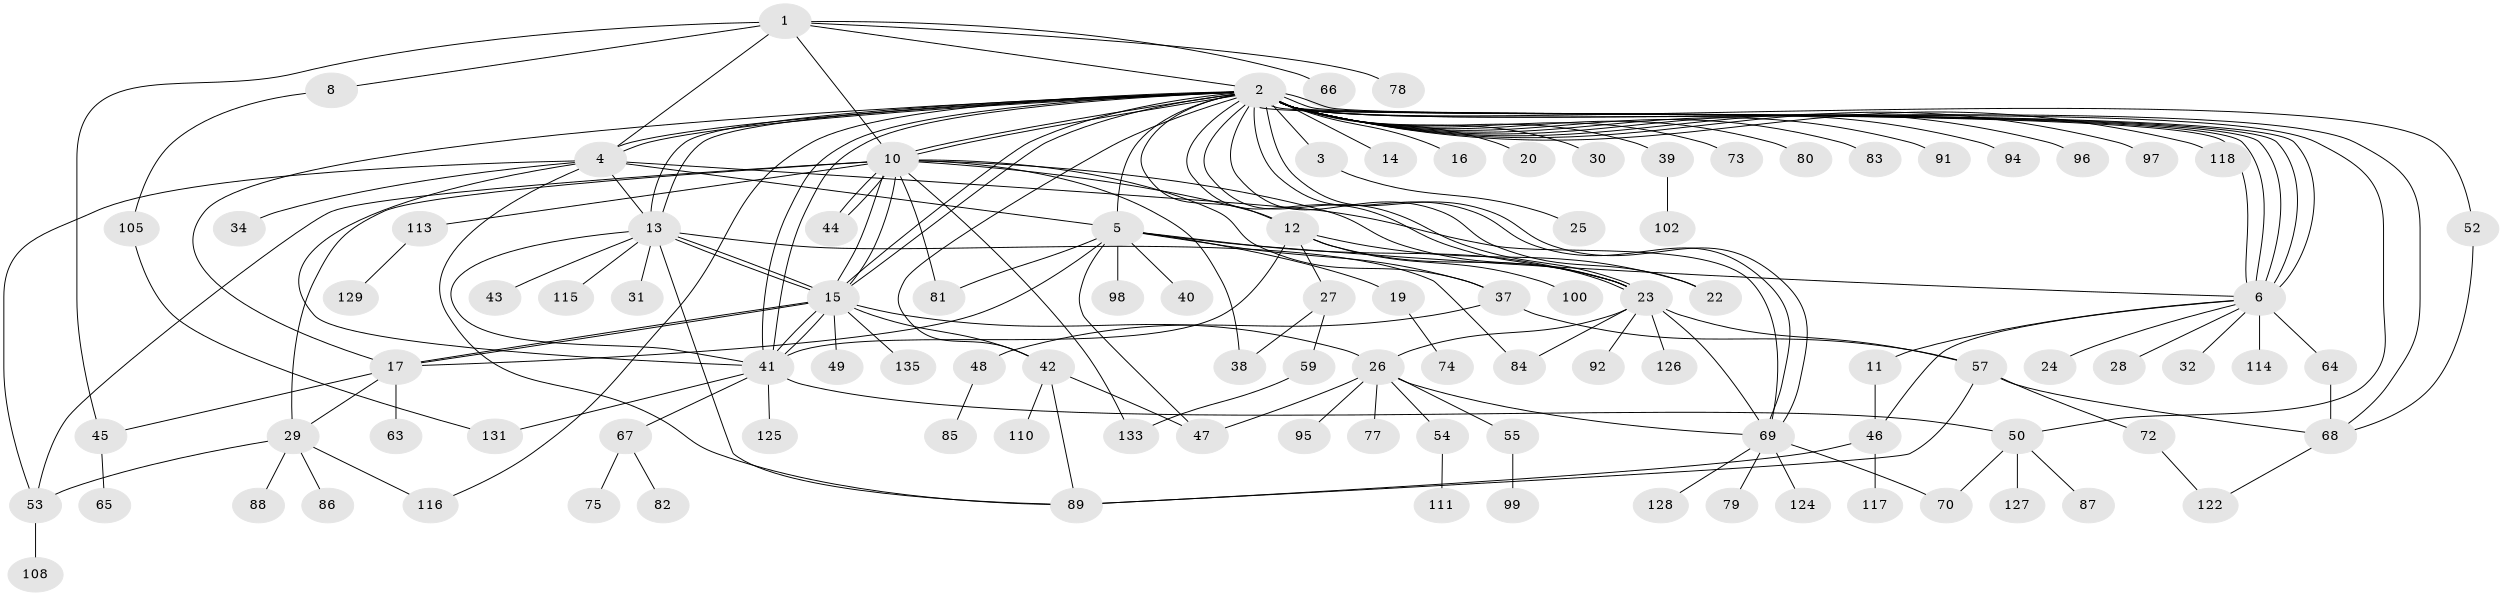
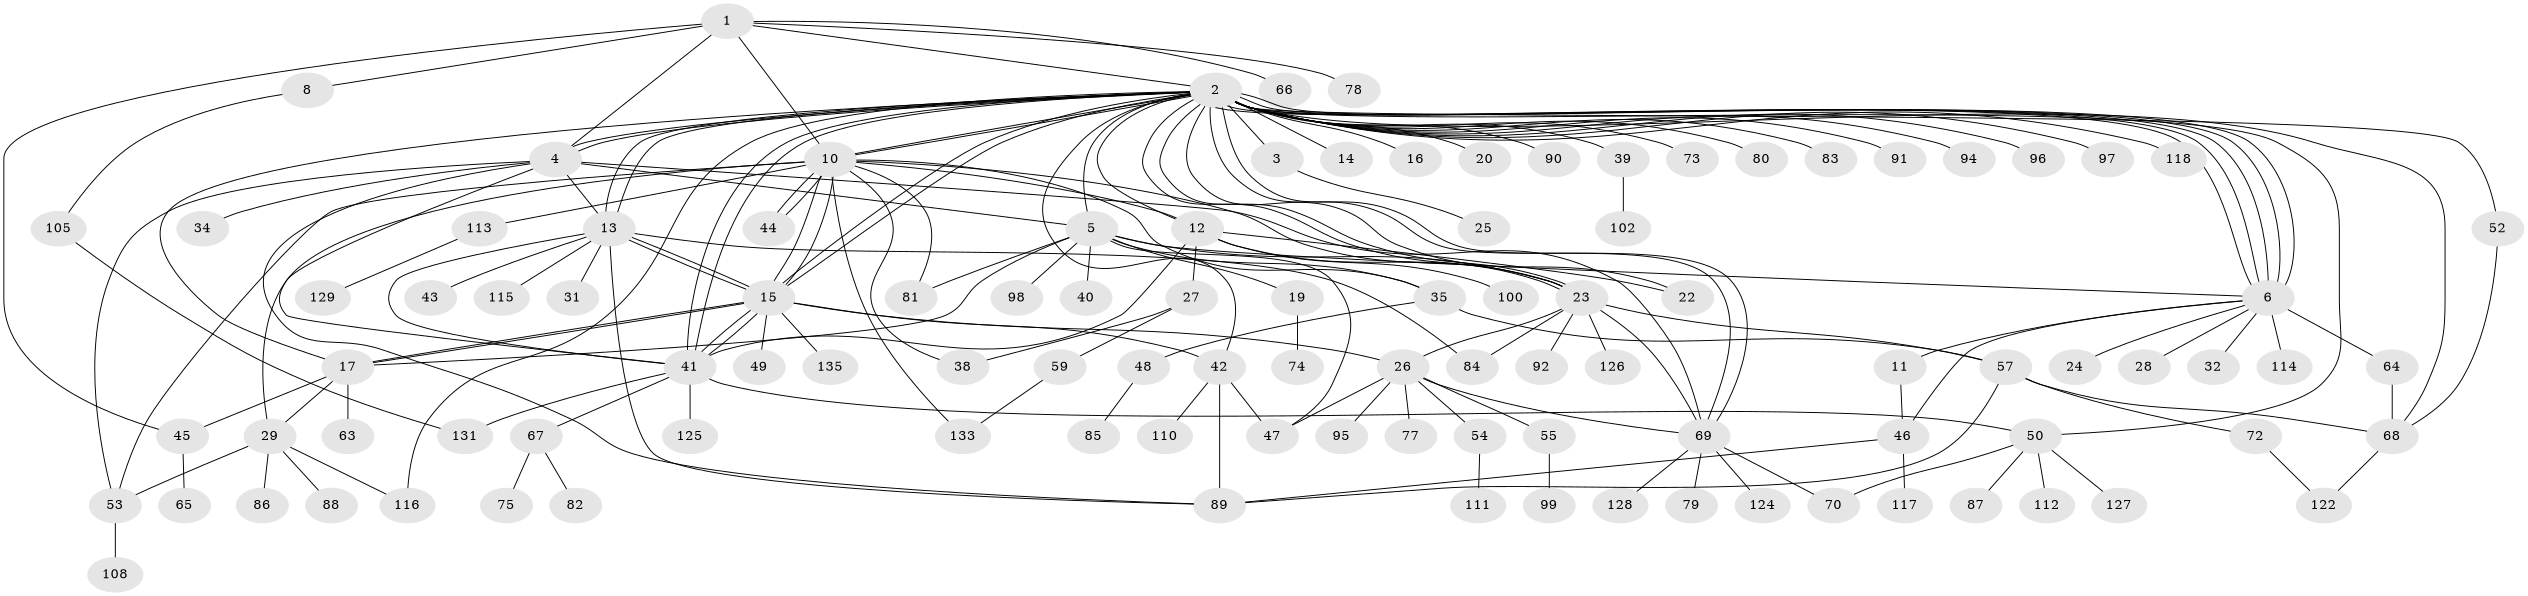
node "30": label "30" -> "90"
node "37": label "37" -> "35"
node "112": added
